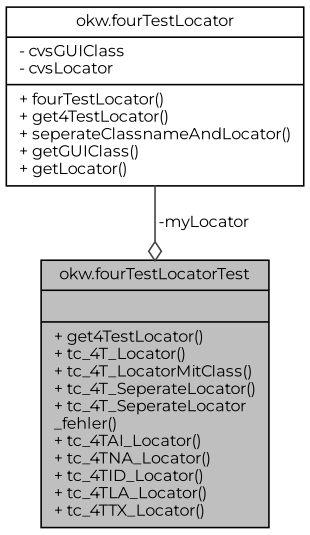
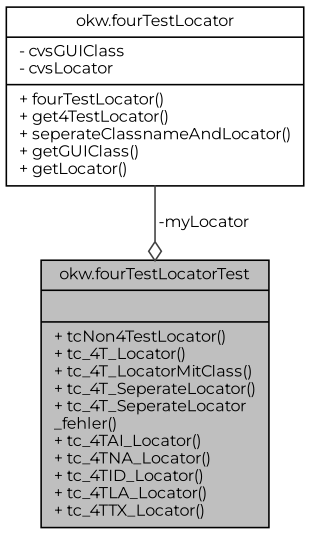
node "okw.fourTestLocatorTest": text "+ get4TestLocator()" -> "+ tcNon4TestLocator()"
